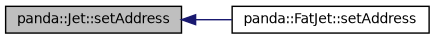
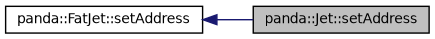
edge "panda::FatJet::setAddress" -> "panda::Jet::setAddress": reversed
